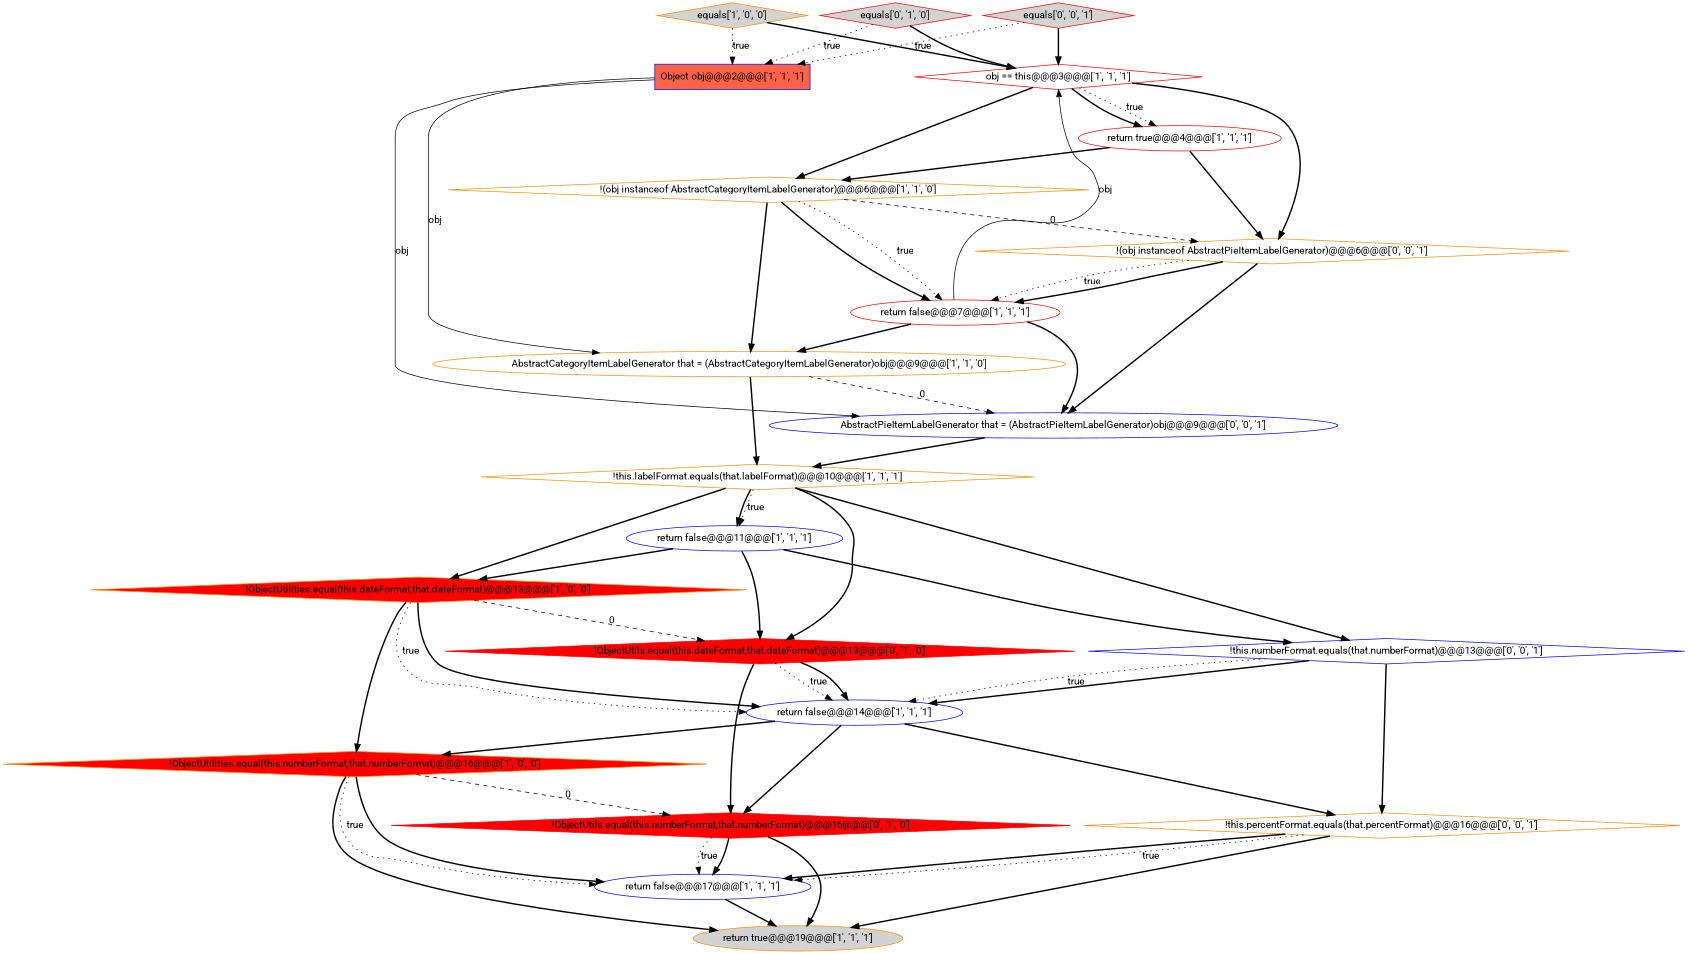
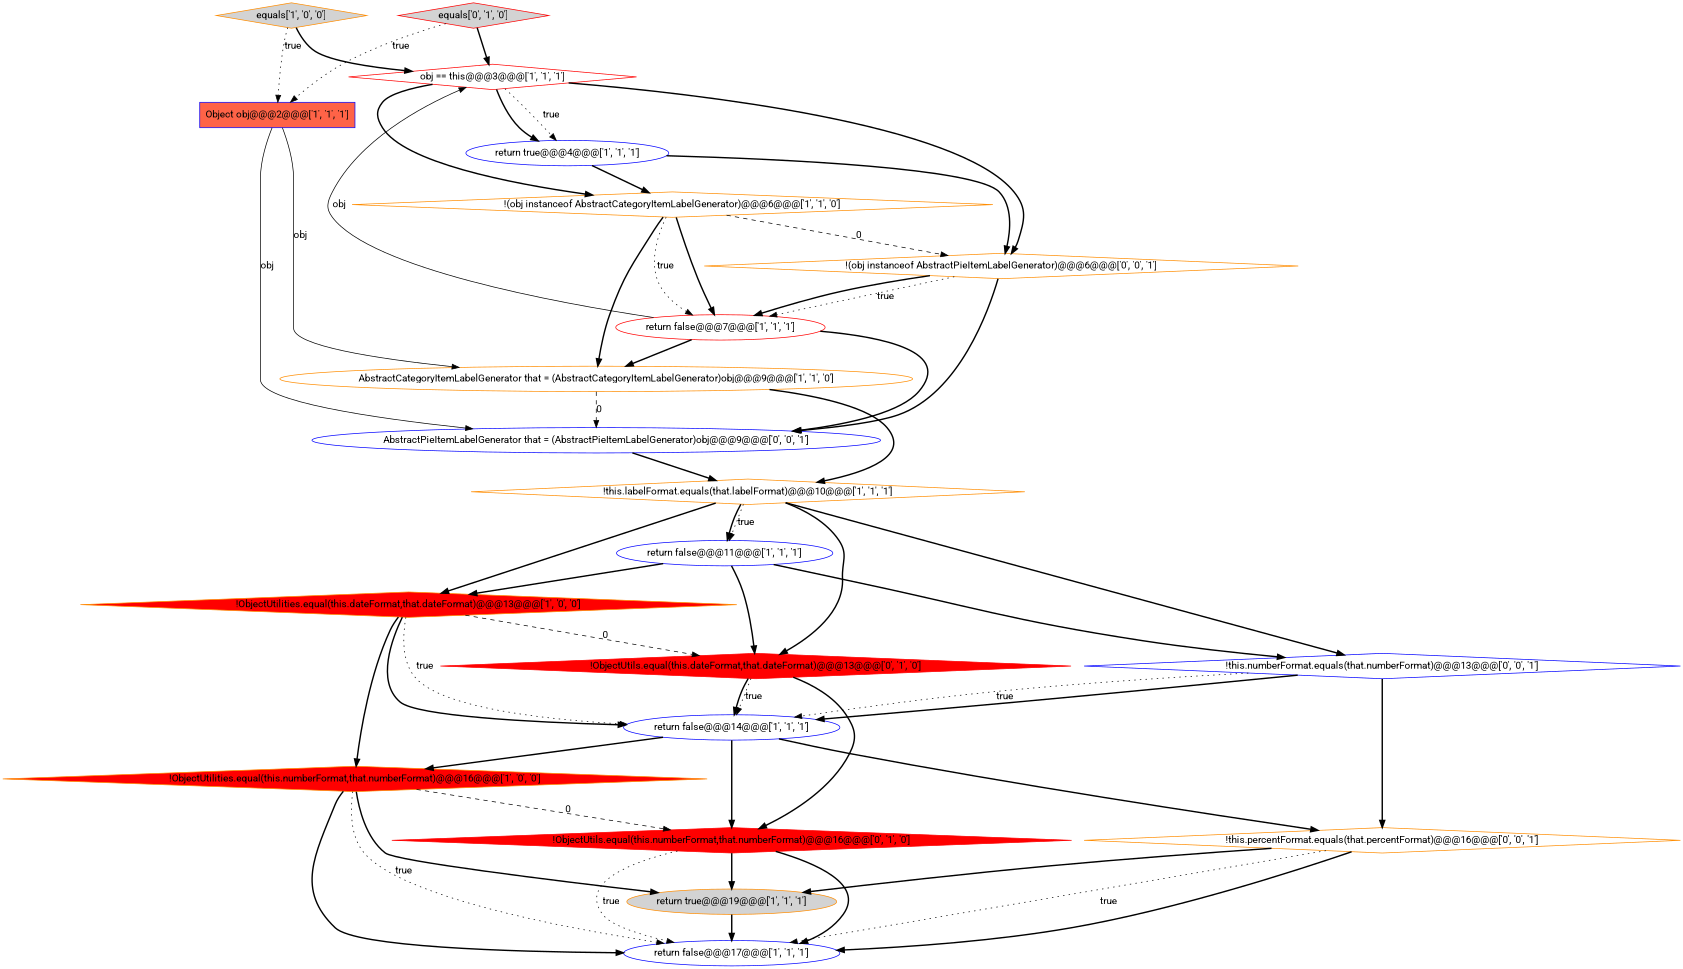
node "equals['0', '0', '1']": removed
node "return true@@@4@@@['1', '1', '1']": color red -> blue
edge "return false@@@17@@@['1', '1', '1']" -> "return true@@@19@@@['1', '1', '1']": reversed
